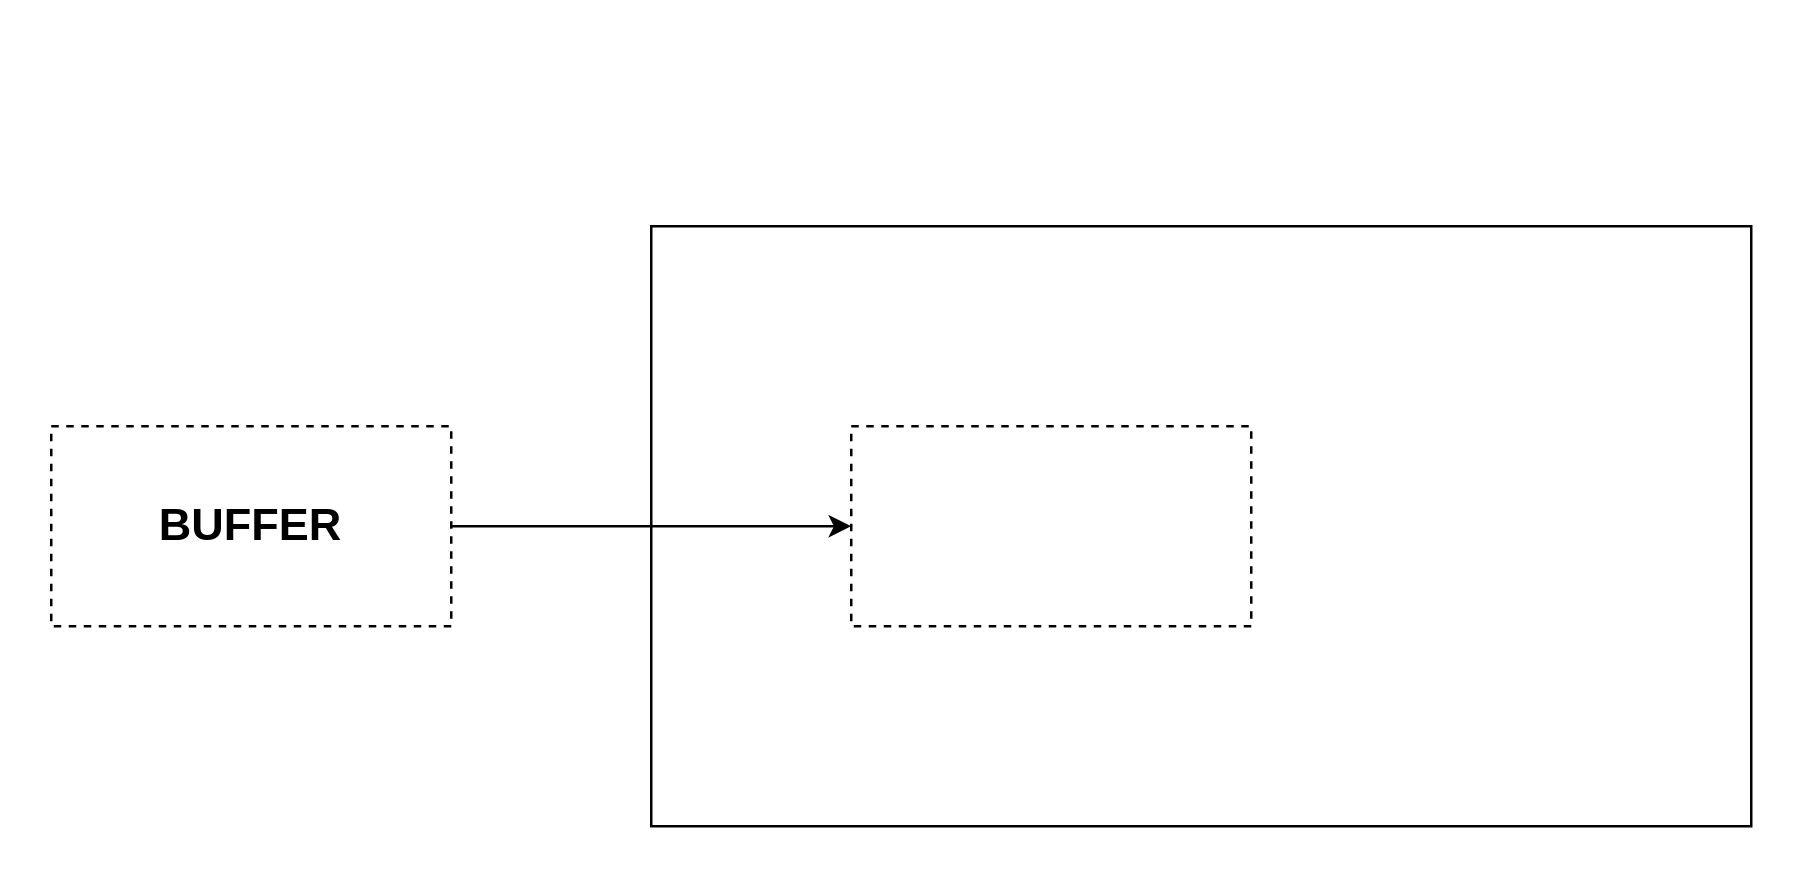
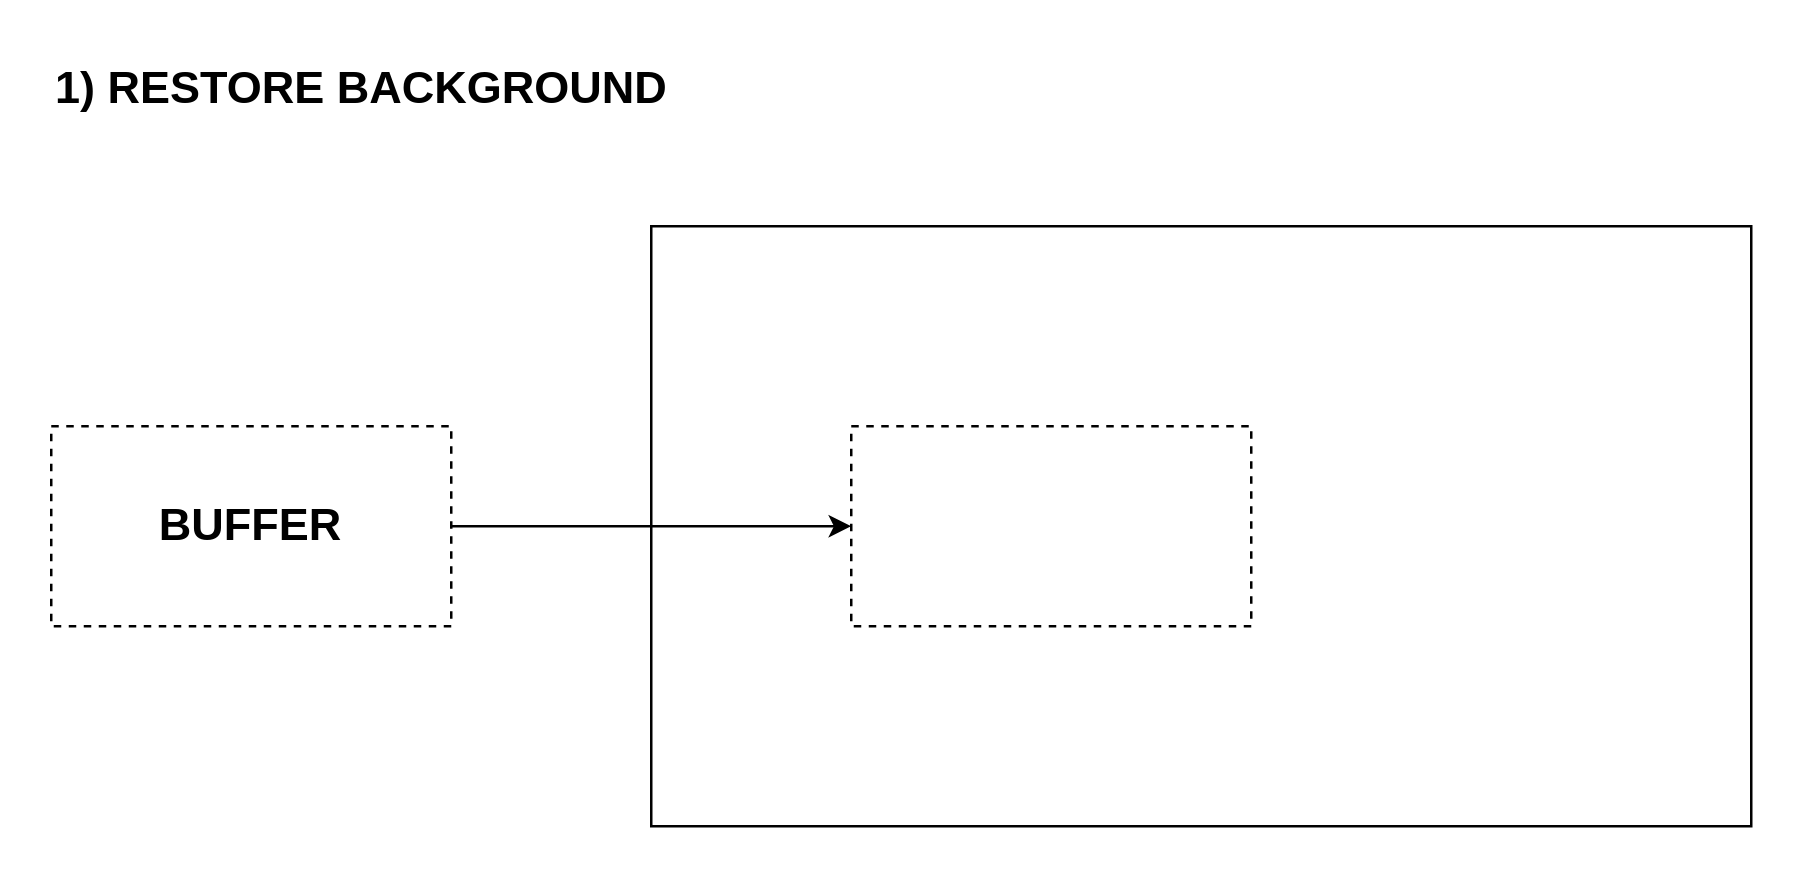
node "1) RESTORE BACKGROUND": added
